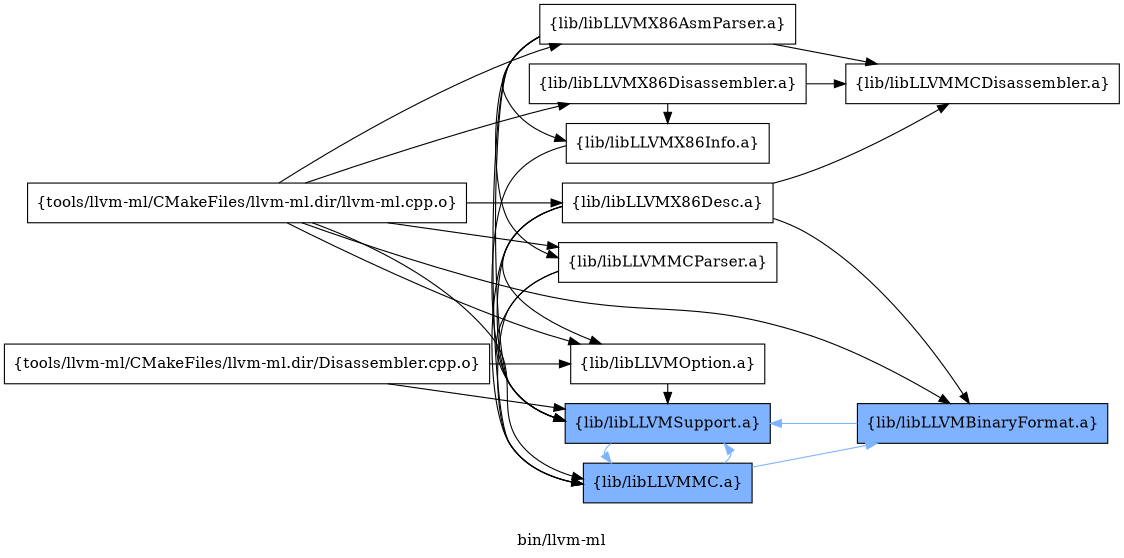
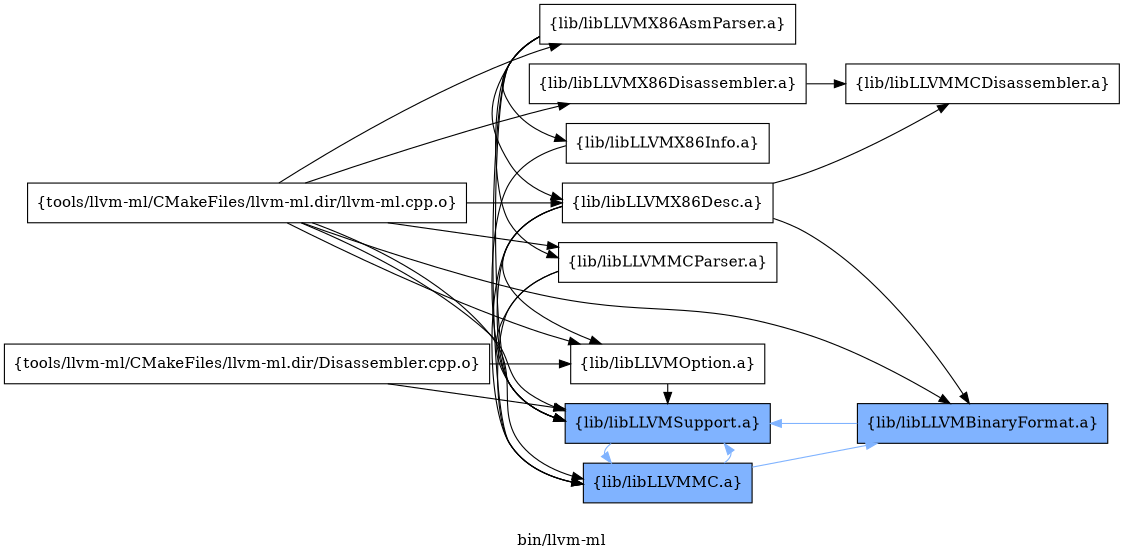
edge "{lib/libLLVMX86AsmParser.a}" -> "{lib/libLLVMMCDisassembler.a}": now "{lib/libLLVMX86AsmParser.a}" -> "{lib/libLLVMX86Desc.a}"
edge "{lib/libLLVMX86Disassembler.a}" -> "{lib/libLLVMX86Info.a}": removed
edge "{tools/llvm-ml/CMakeFiles/llvm-ml.dir/llvm-ml.cpp.o}" -> "{lib/libLLVMSupport.a}": added
